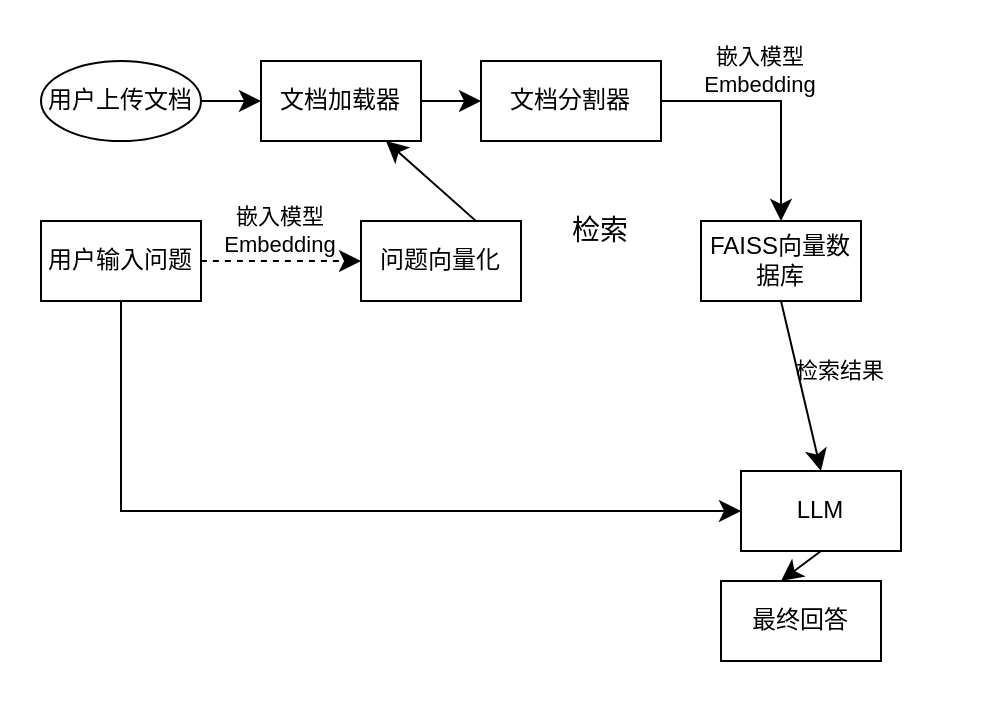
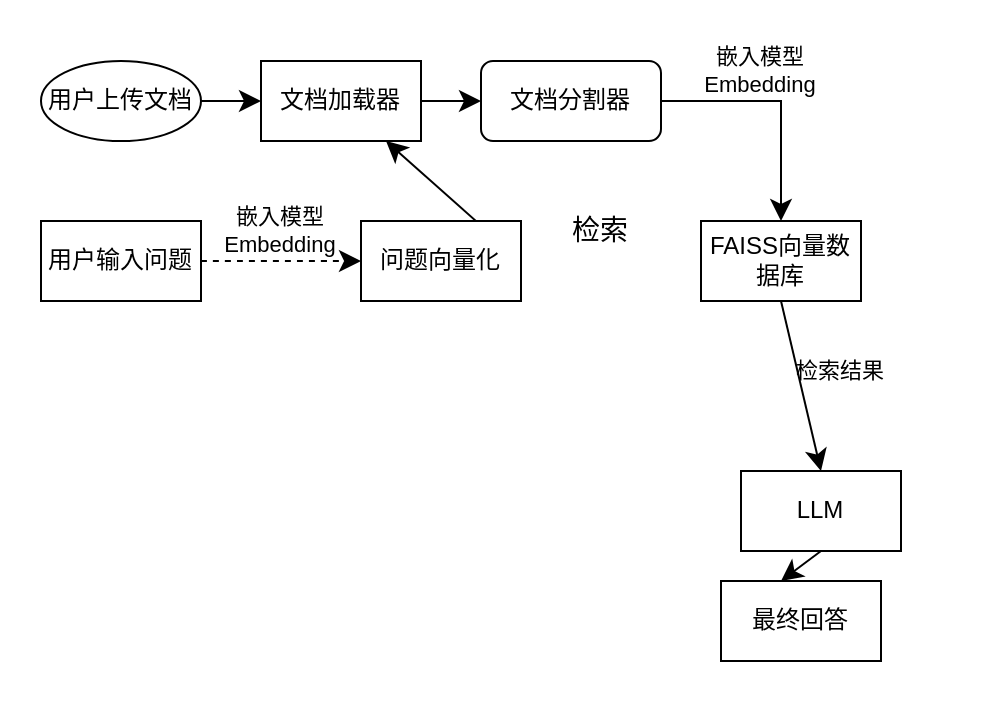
node "文档分割器": shape rectangle -> rounded rectangle
edge "用户输入问题" -> "LLM": removed
